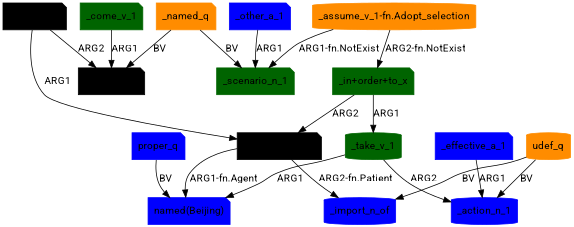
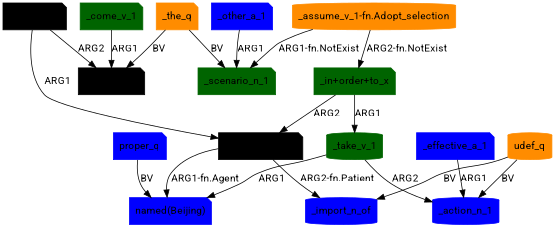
node "_named_q": label "_named_q" -> "_the_q"
